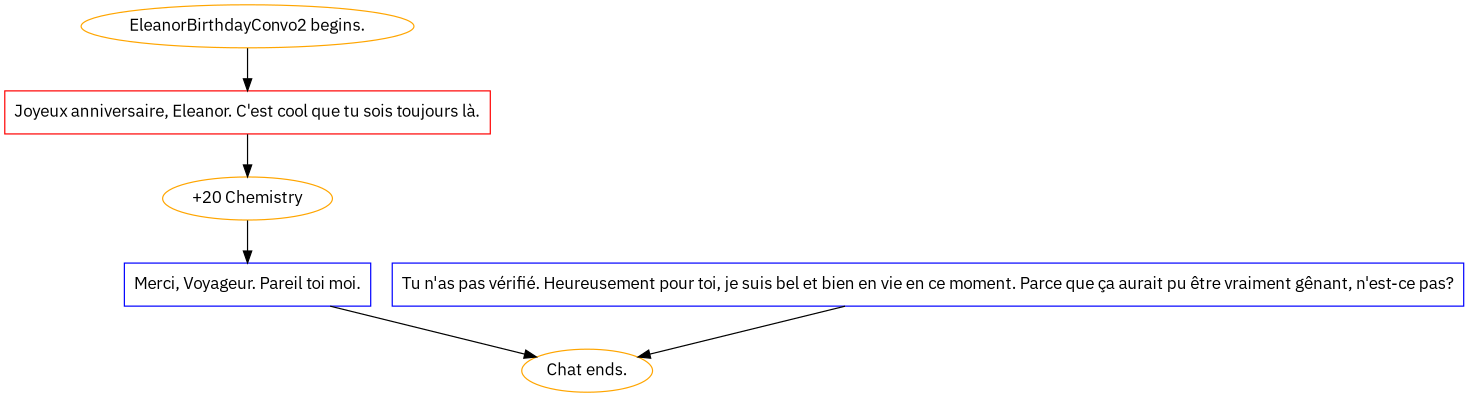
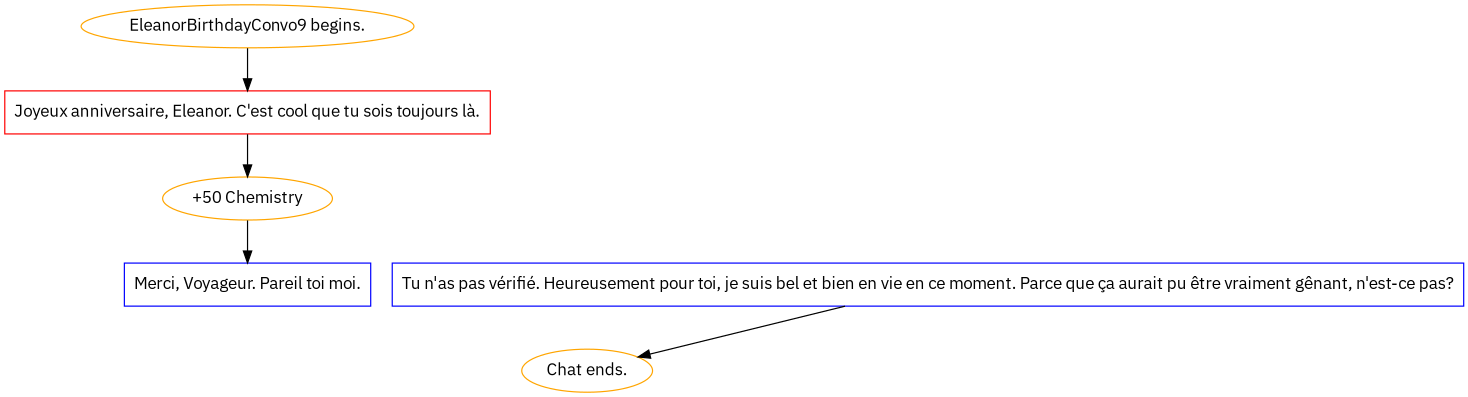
node "EleanorBirthdayConvo2 begins.": label "EleanorBirthdayConvo2 begins." -> "EleanorBirthdayConvo9 begins."
node "+20 Chemistry": label "+20 Chemistry" -> "+50 Chemistry"
edge "Merci, Voyageur. Pareil toi moi." -> "Chat ends.": removed
